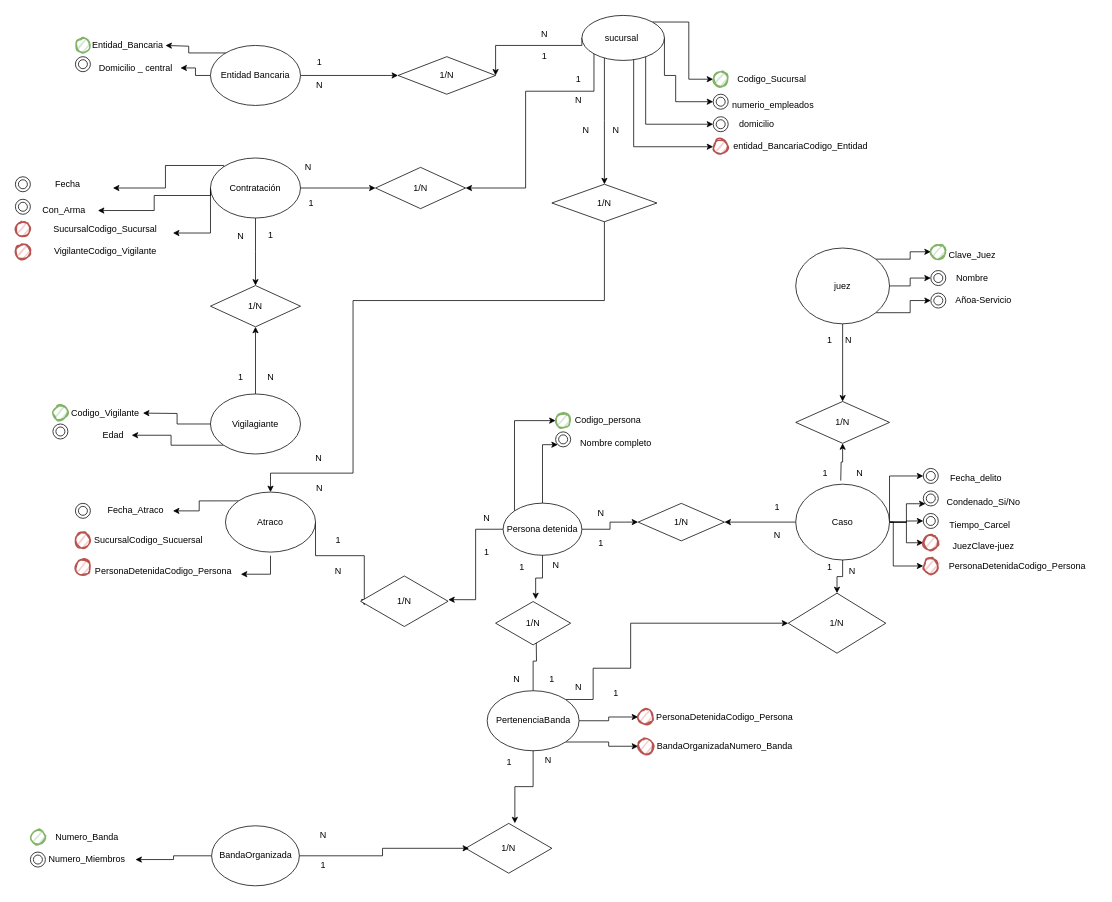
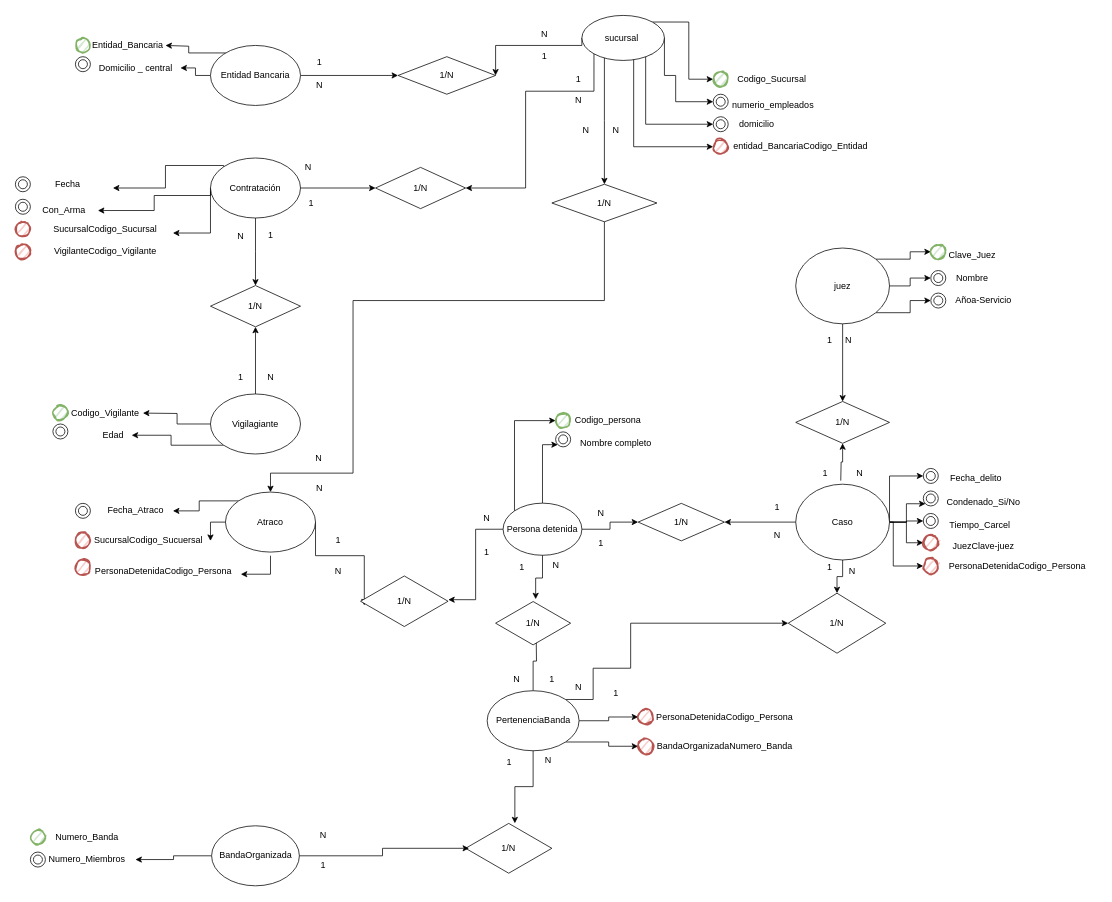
edge "Atraco" -> "SucursalCodigo_Sucuersal": added
